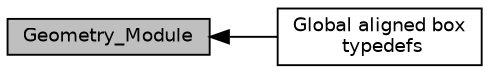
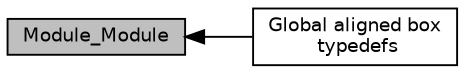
node "Geometry_Module": label "Geometry_Module" -> "Module_Module"
